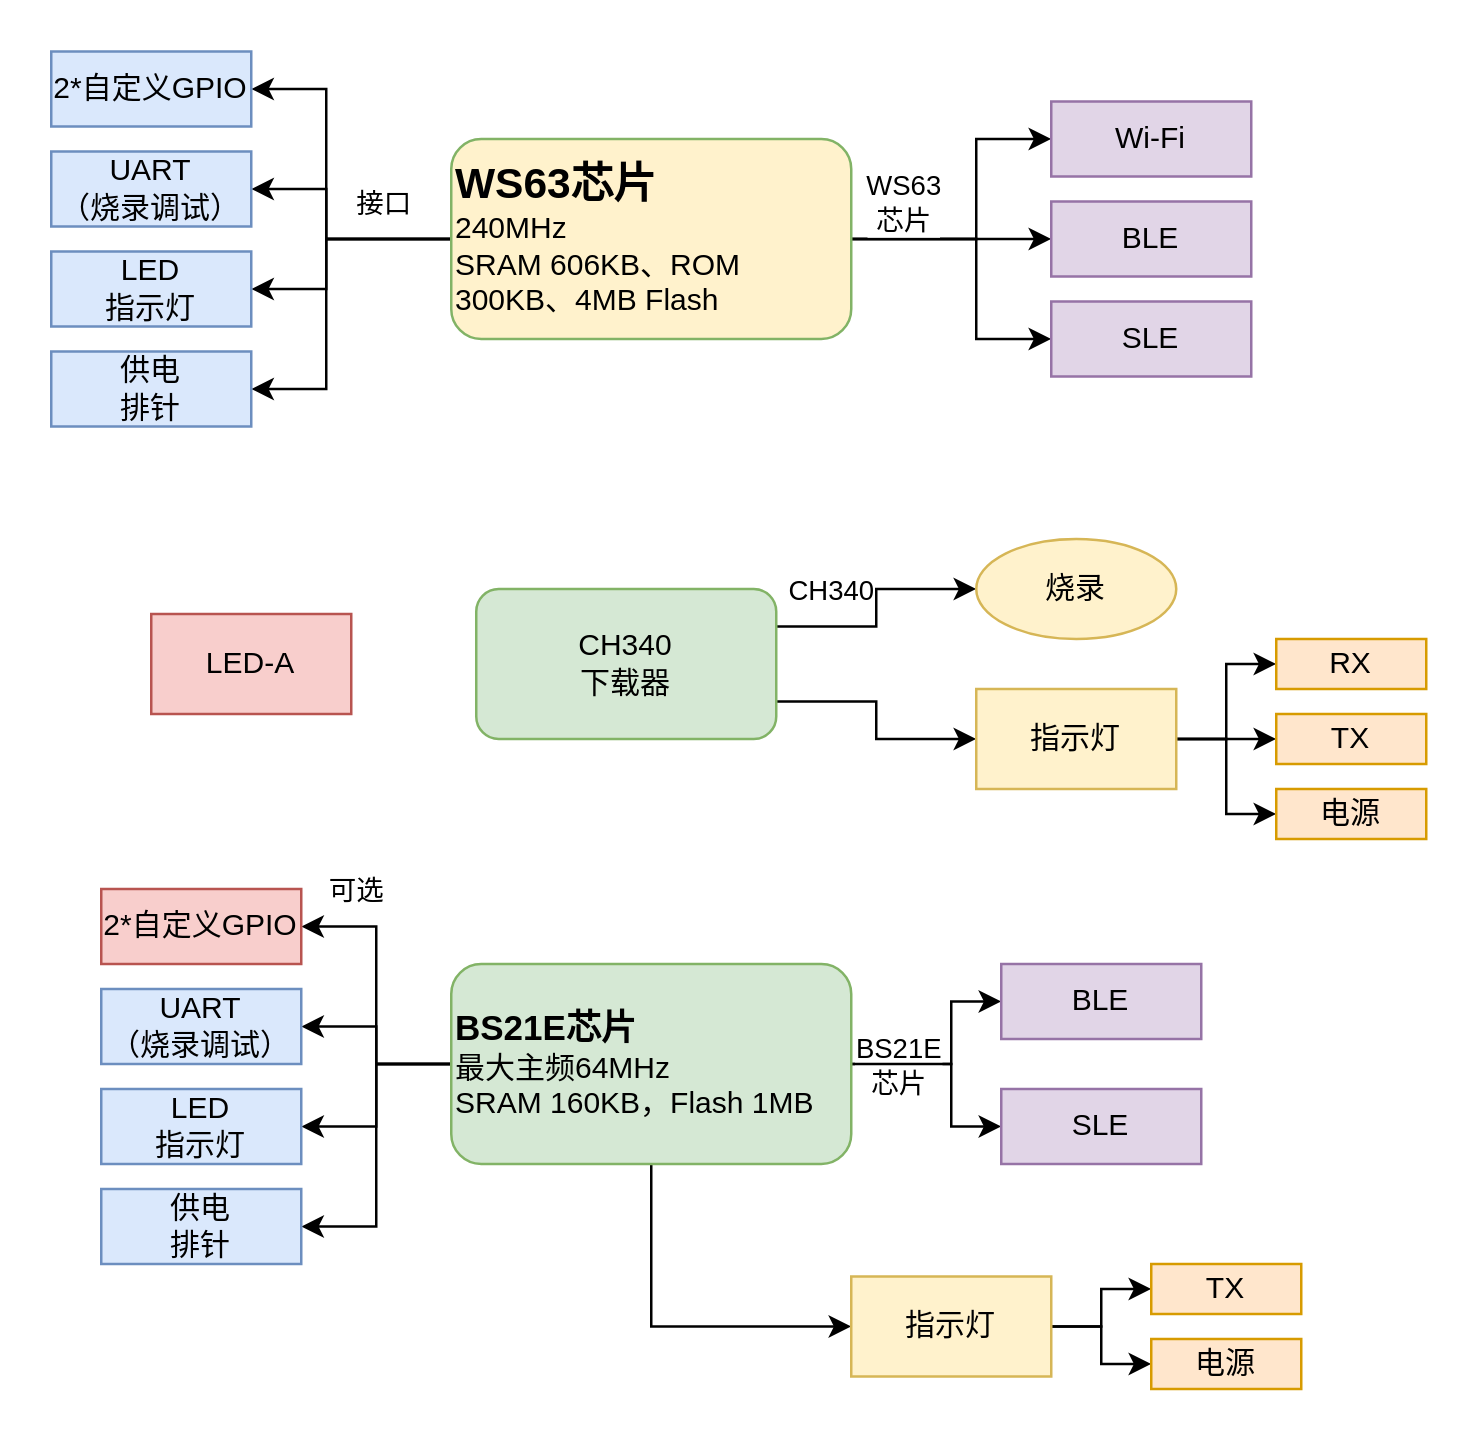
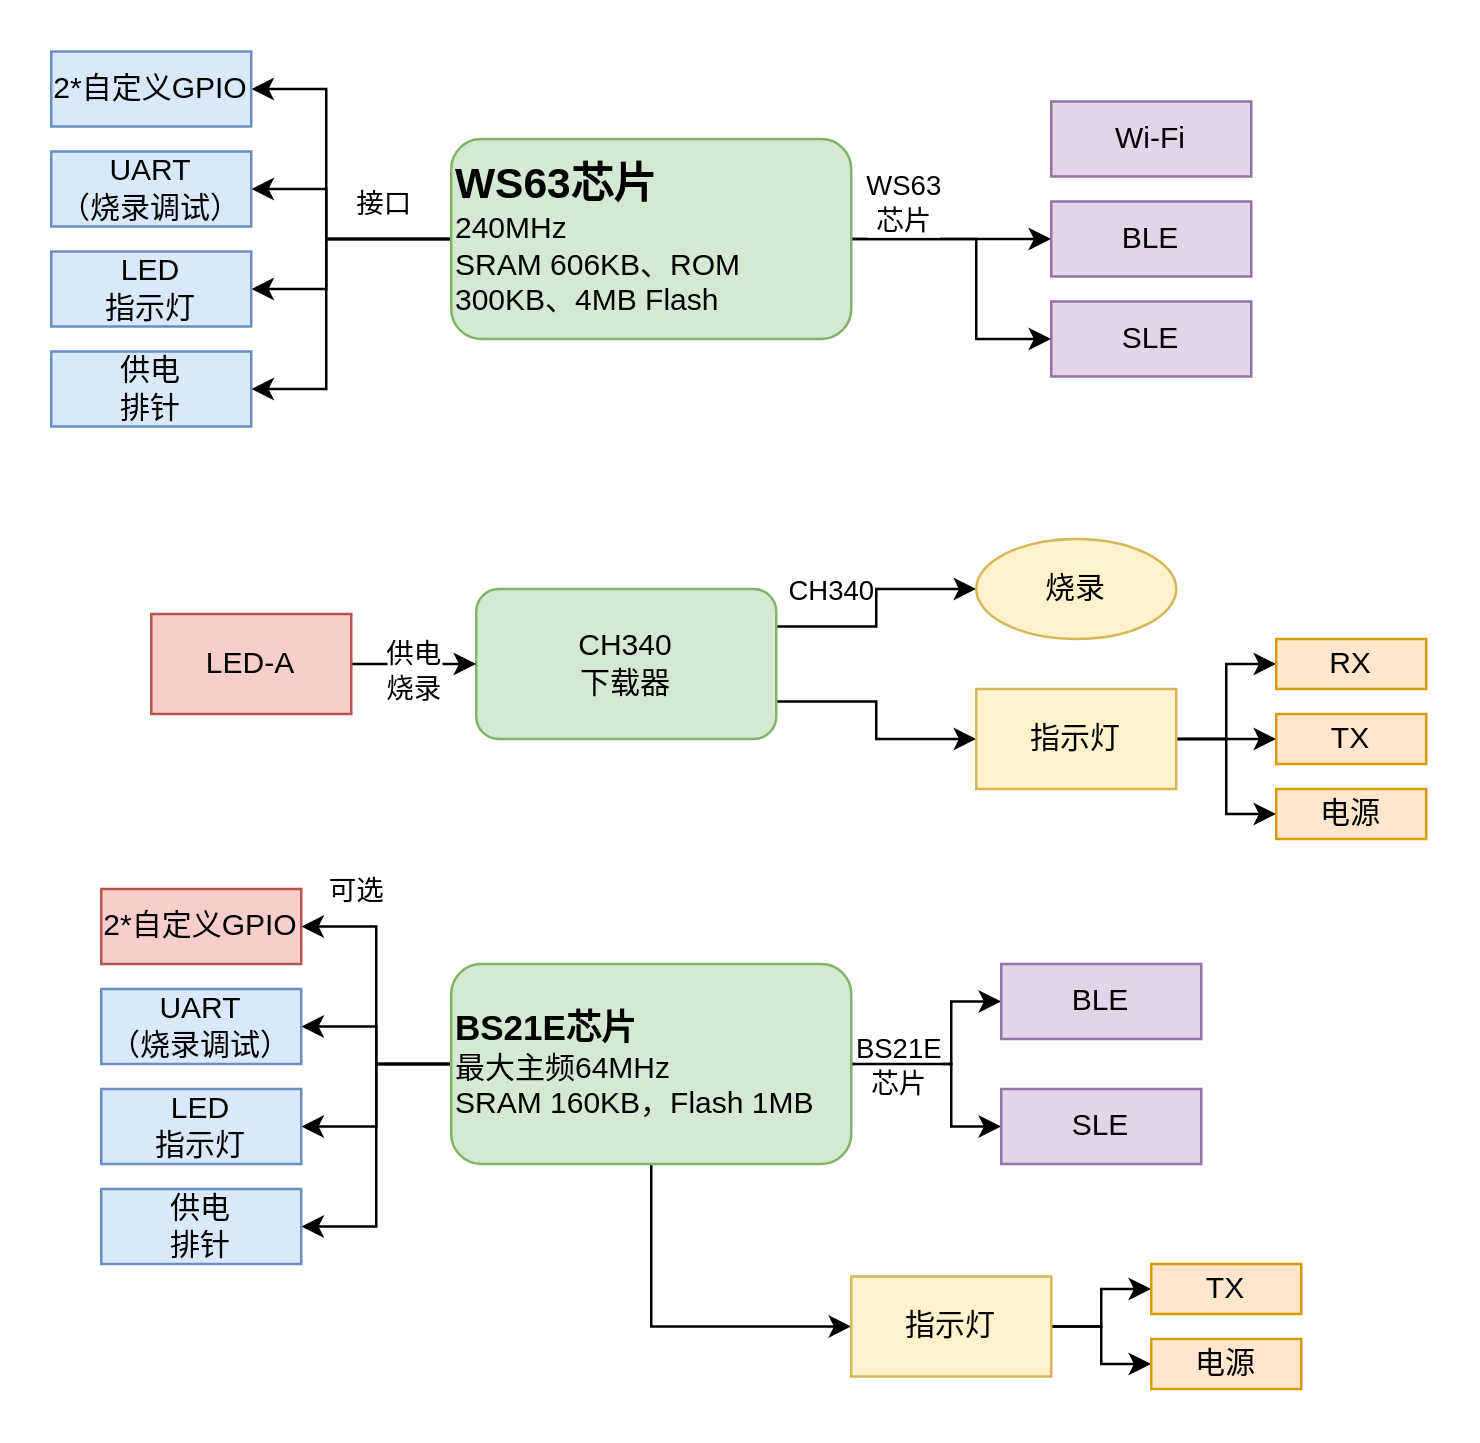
edge "WS63芯片 240MHz SRAM 606KB、ROM 300KB、4MB Flash" -> "Wi-Fi": removed
node "WS63芯片 240MHz SRAM 606KB、ROM 300KB、4MB Flash": fillcolor #fff2cc -> #d5e8d4
edge "LED-A" -> "CH340 下载器": added, label "供电 烧录"
